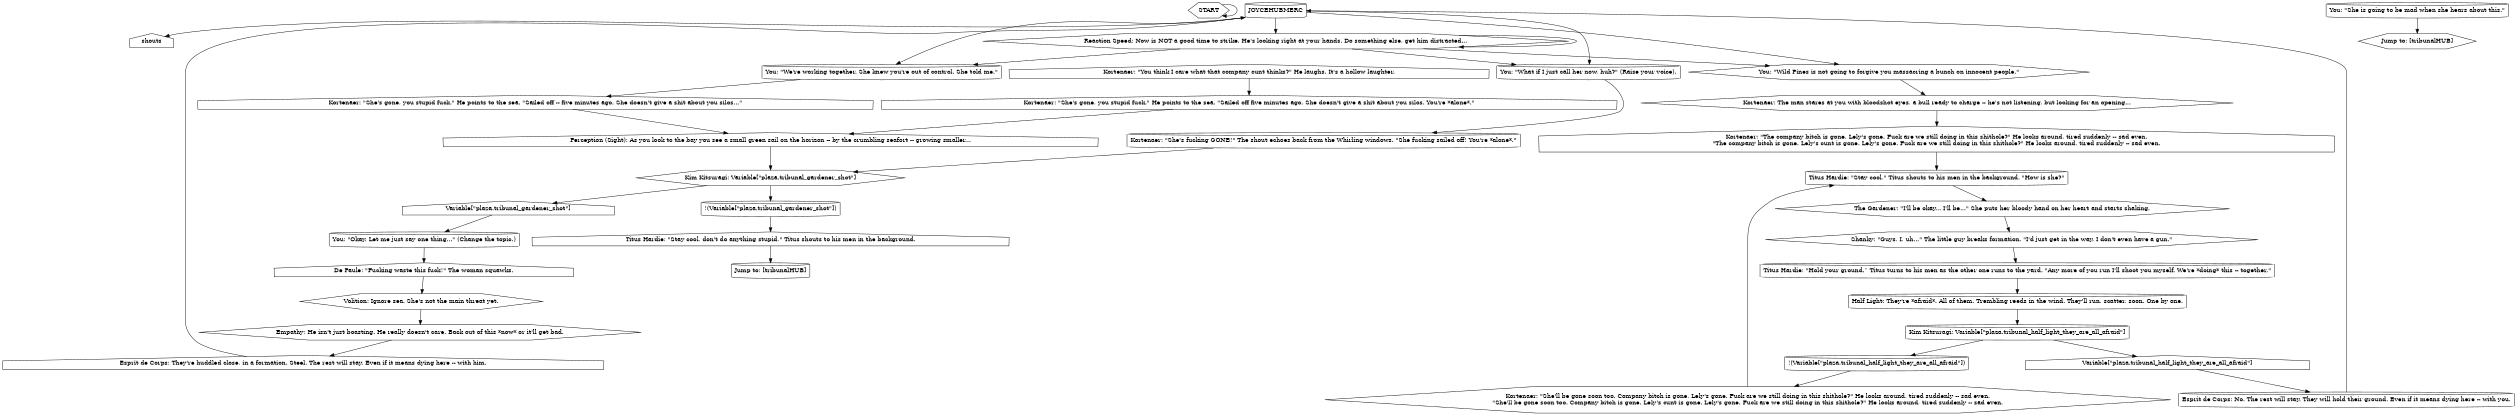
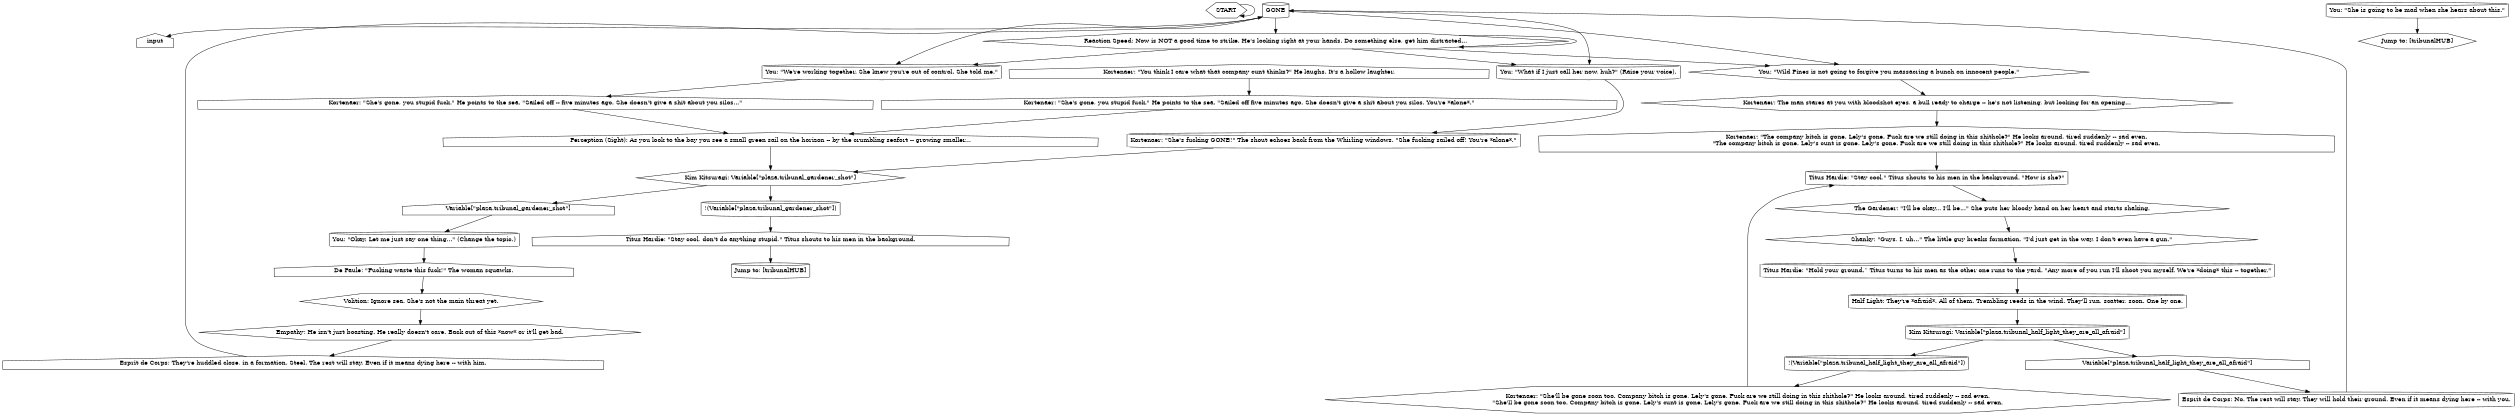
node "JOYCEHUBMERC": label "JOYCEHUBMERC" -> "GONE"
node "shouts": label "shouts" -> "input"
